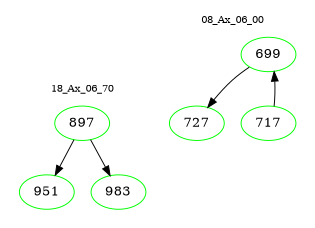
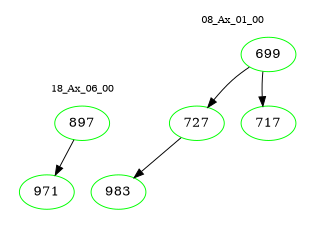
cluster "08_Ax_06_00": label "08_Ax_06_00" -> "08_Ax_01_00"
cluster "18_Ax_06_70": label "18_Ax_06_70" -> "18_Ax_06_00"
edge "717" -> "699": reversed
edge "897" -> "983": now "727" -> "983"
node "951": label "951" -> "971"
